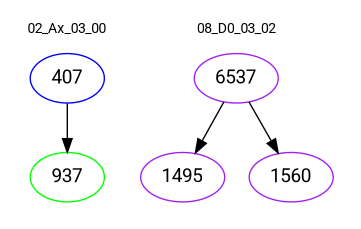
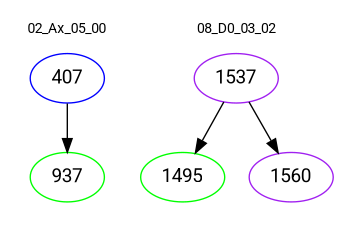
cluster "02_Ax_03_00": label "02_Ax_03_00" -> "02_Ax_05_00"
node "6537": label "6537" -> "1537"
node "1495": color purple -> green
